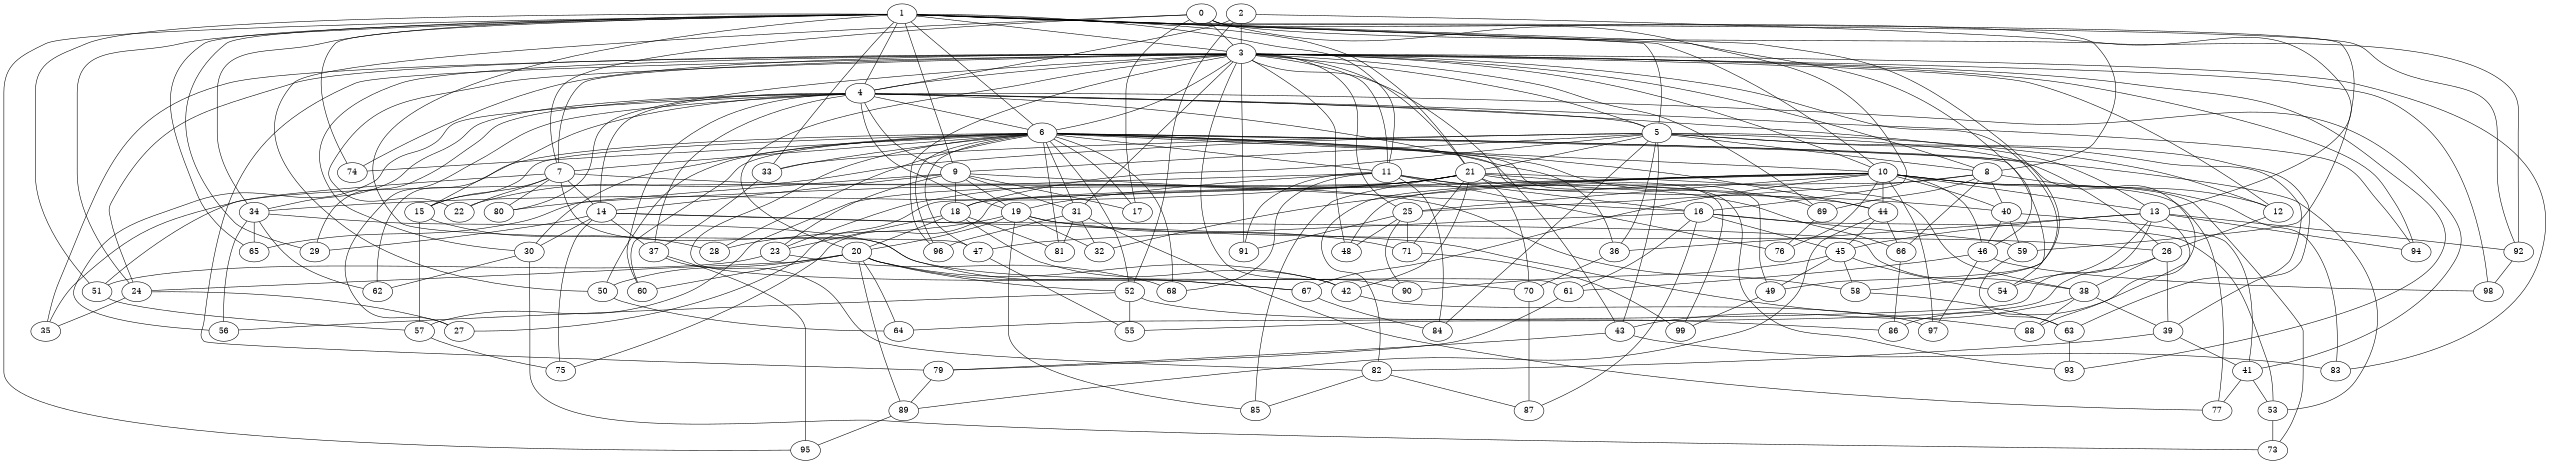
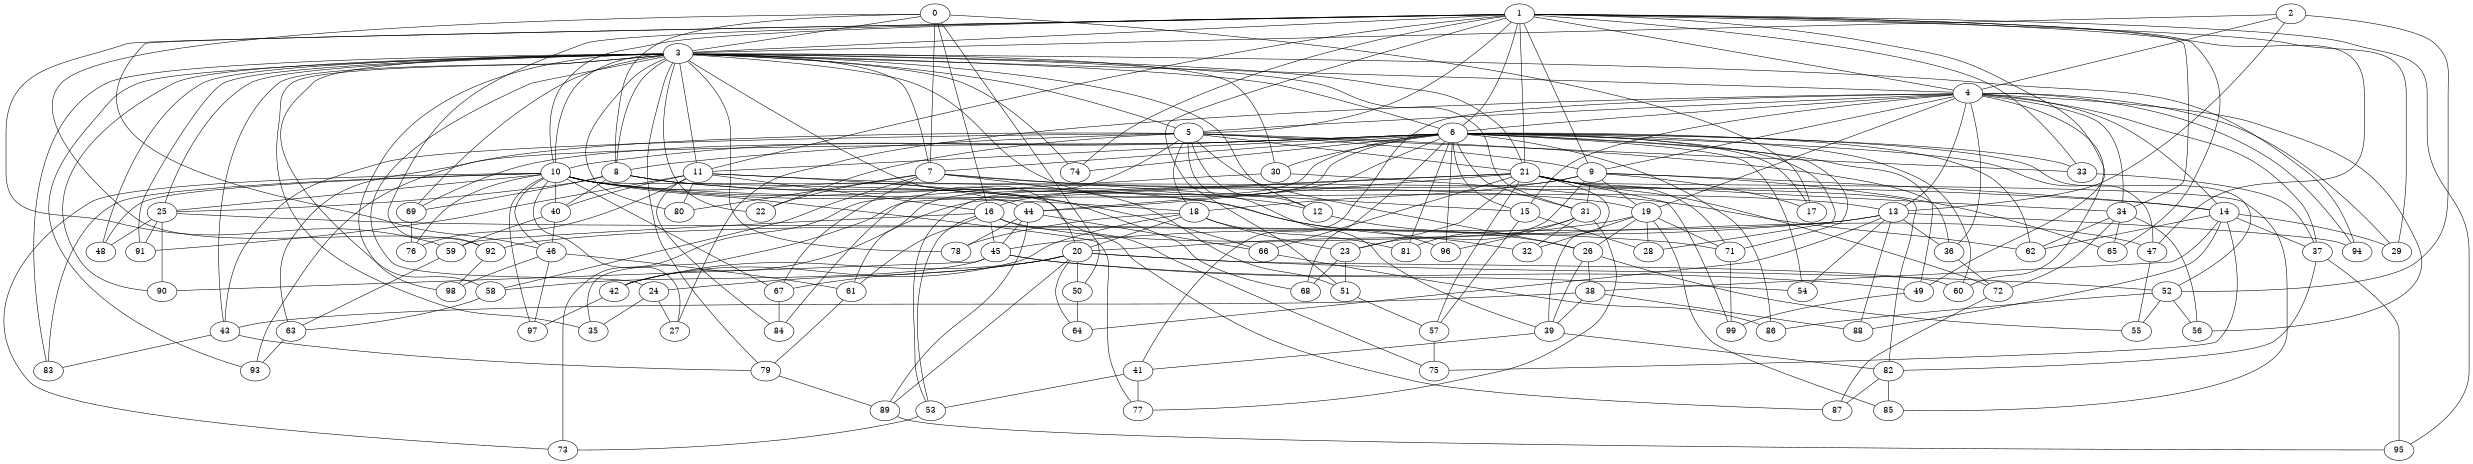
edge "1" -- "24": removed
edge "6" -- "50": now "6" -- "71"
edge "21" -- "38": now "21" -- "39"
edge "40" -- "41": removed
edge "14" -- "30": now "14" -- "62"
node "78": added
node "70": label "70" -> "72"
